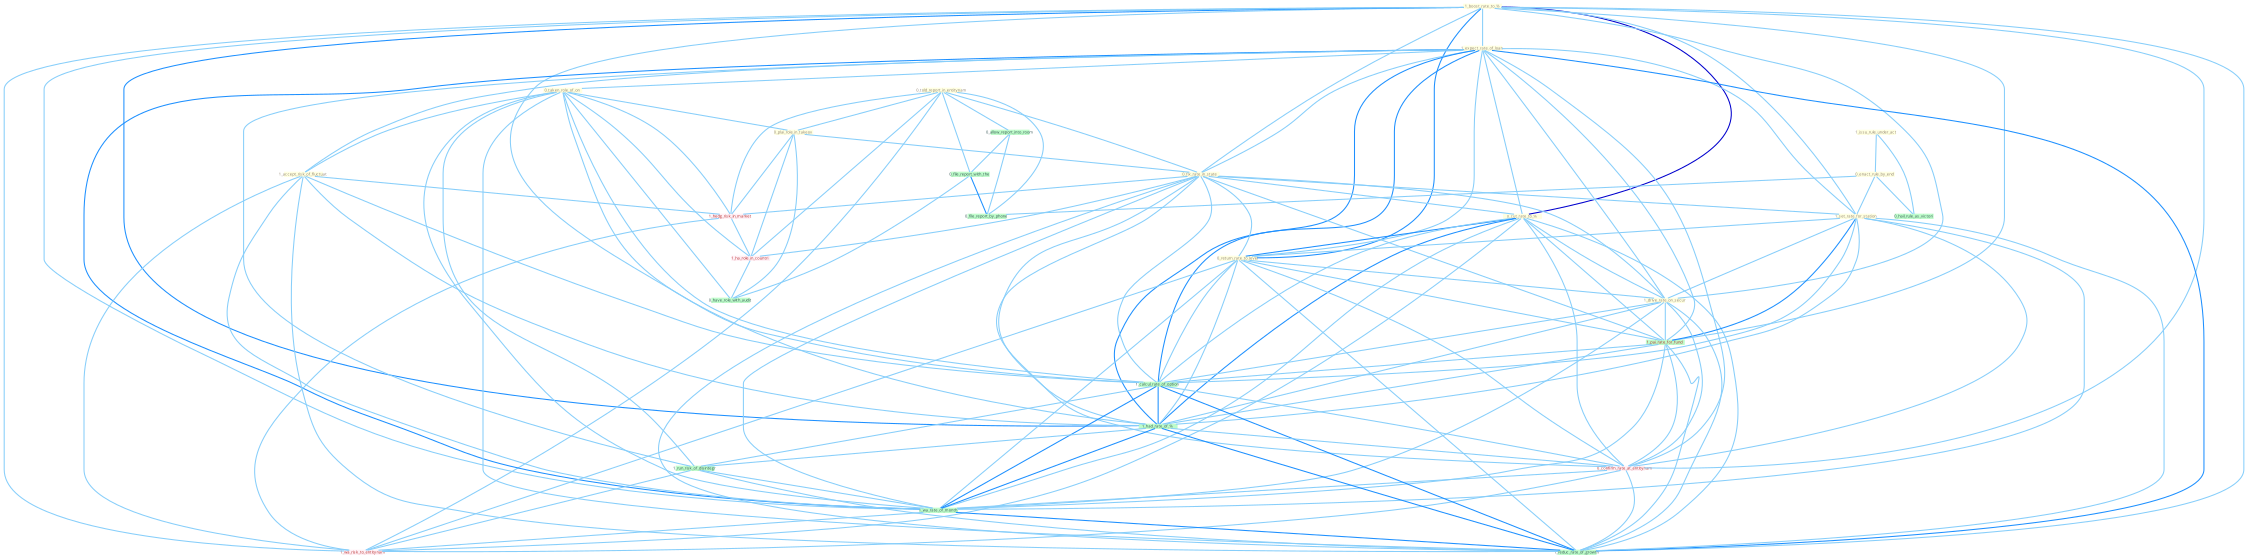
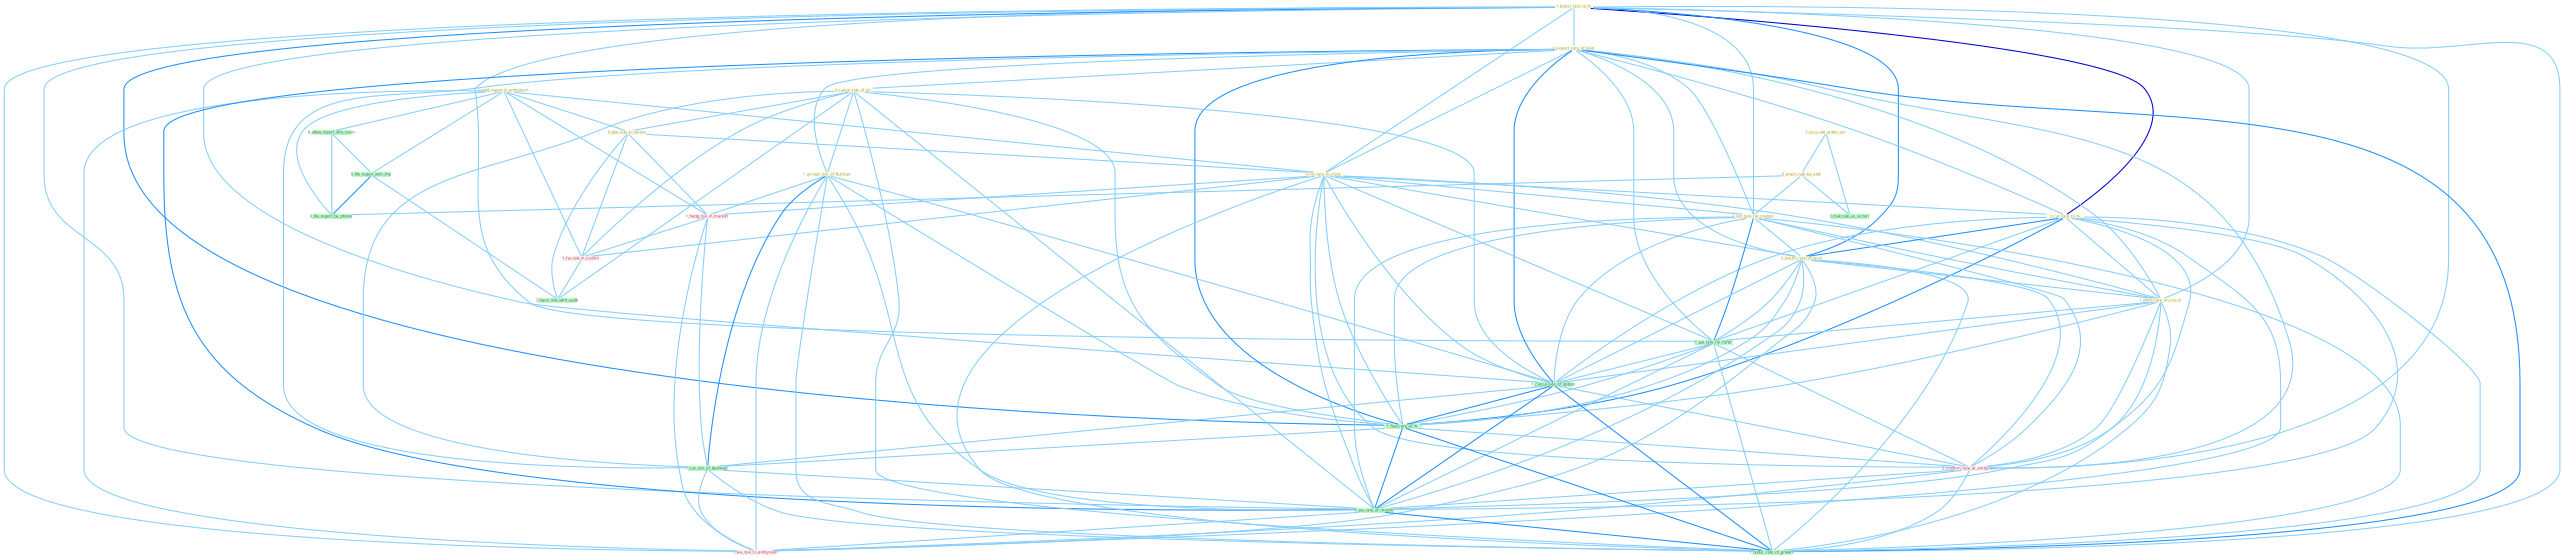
edge "0_taken_role_of_on" -- "1_hedg_risk_in_market": now "1_run_risk_of_disintegr" -- "1_hedg_risk_in_market"
edge "1_accept_risk_of_fluctuat" -- "1_run_risk_of_disintegr": added
node "1_pai_rate_for_fund": fontcolor #b22222 -> #2f4f4f
node "0_confirm_rate_at_entitynam": label "0_confirm_rate_at_entitynam" -> "2_confirm_rate_at_entitynam"
